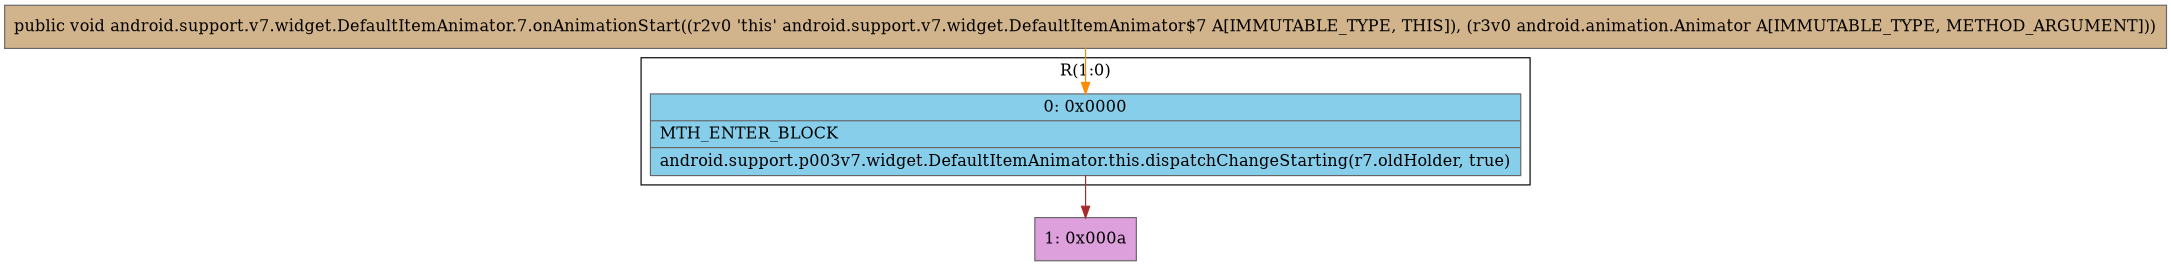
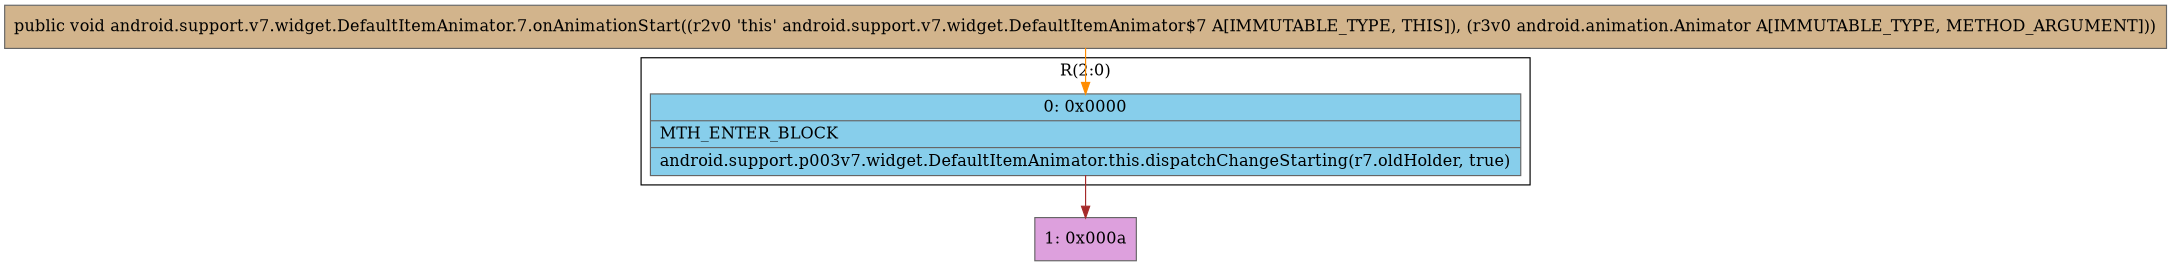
cluster "R(1:0)": label "R(1:0)" -> "R(2:0)"
